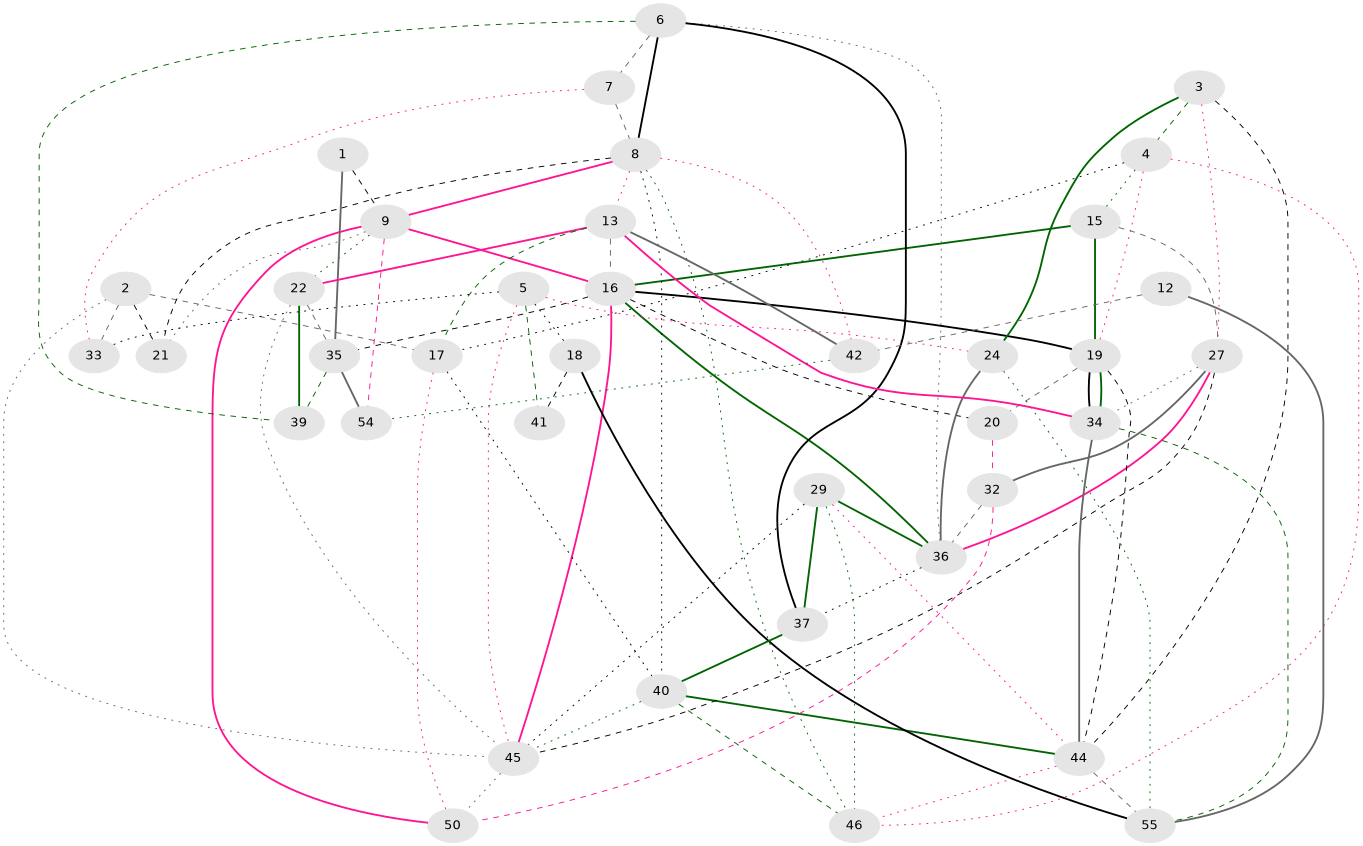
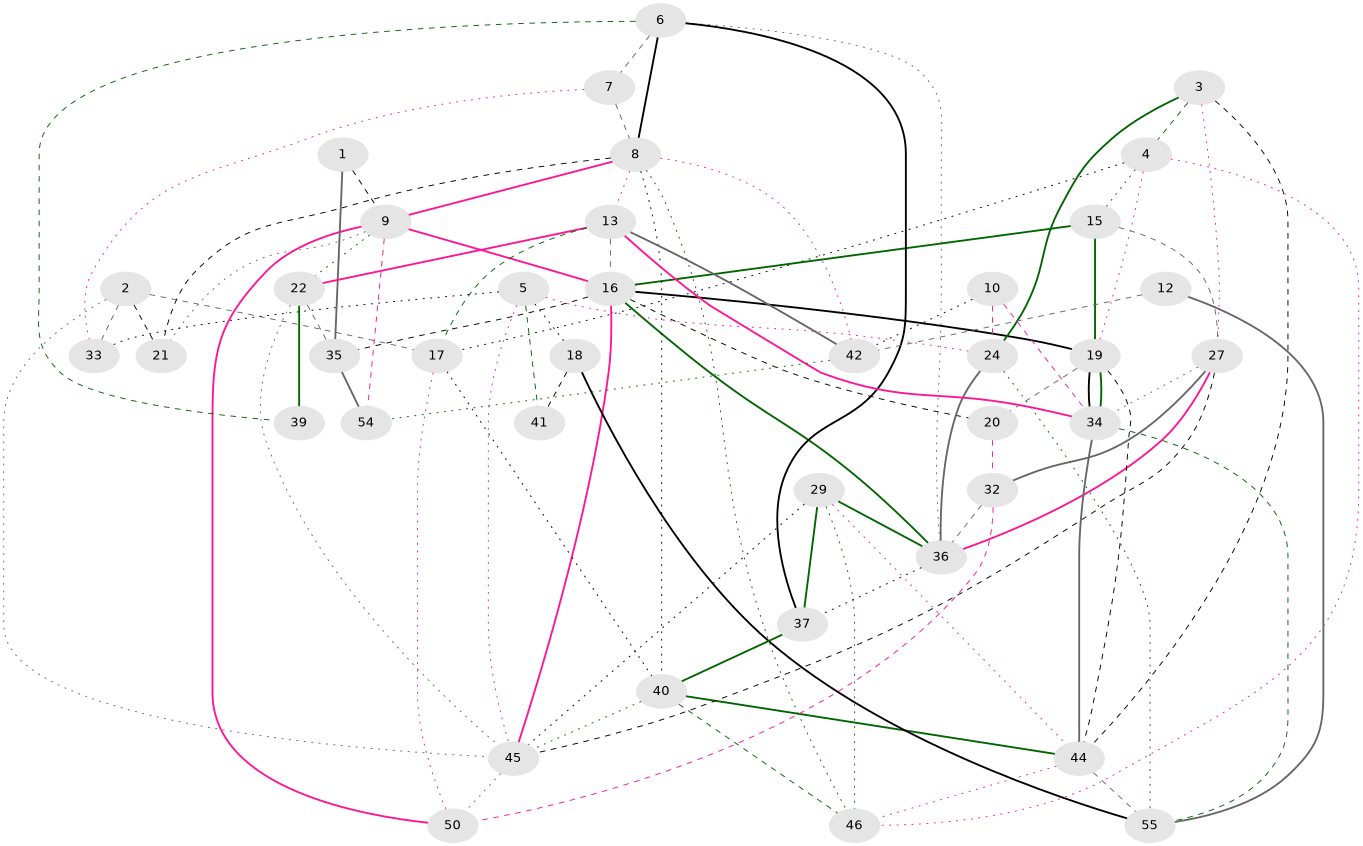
node "10": added
edge "35" -- "39": removed
